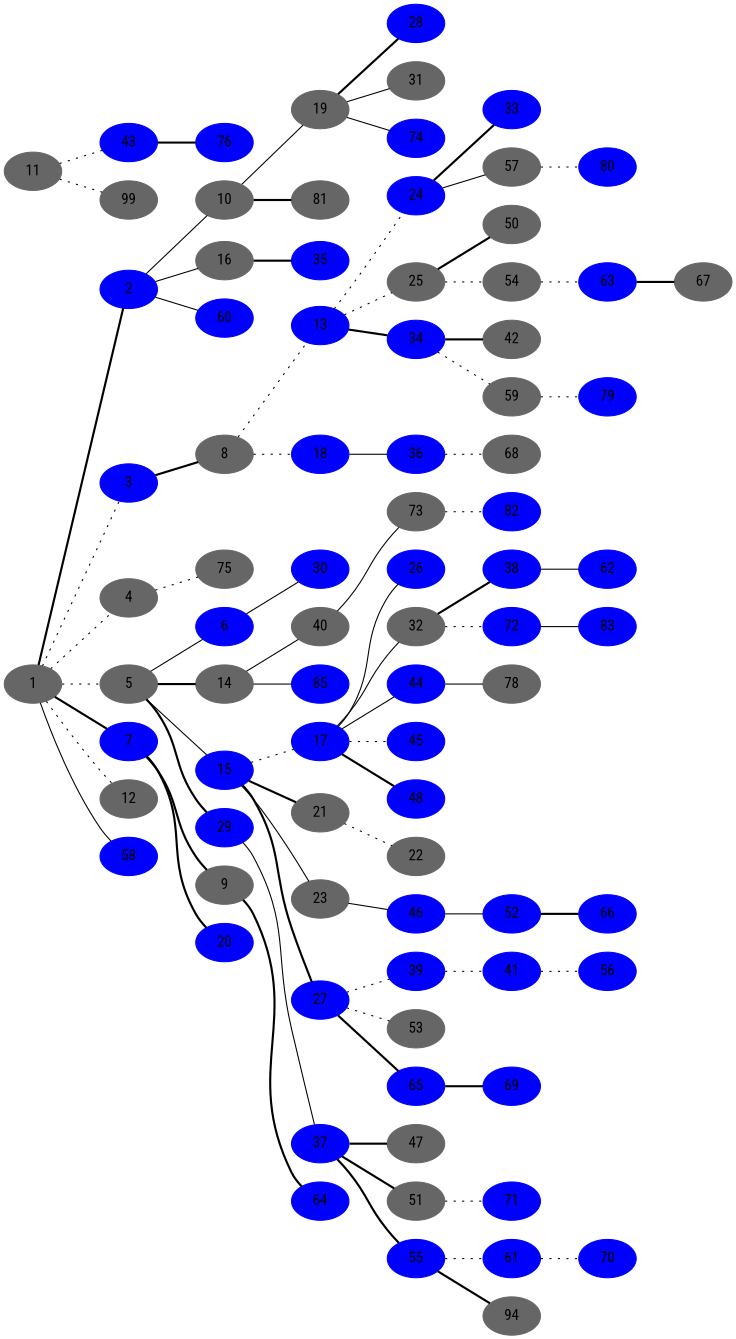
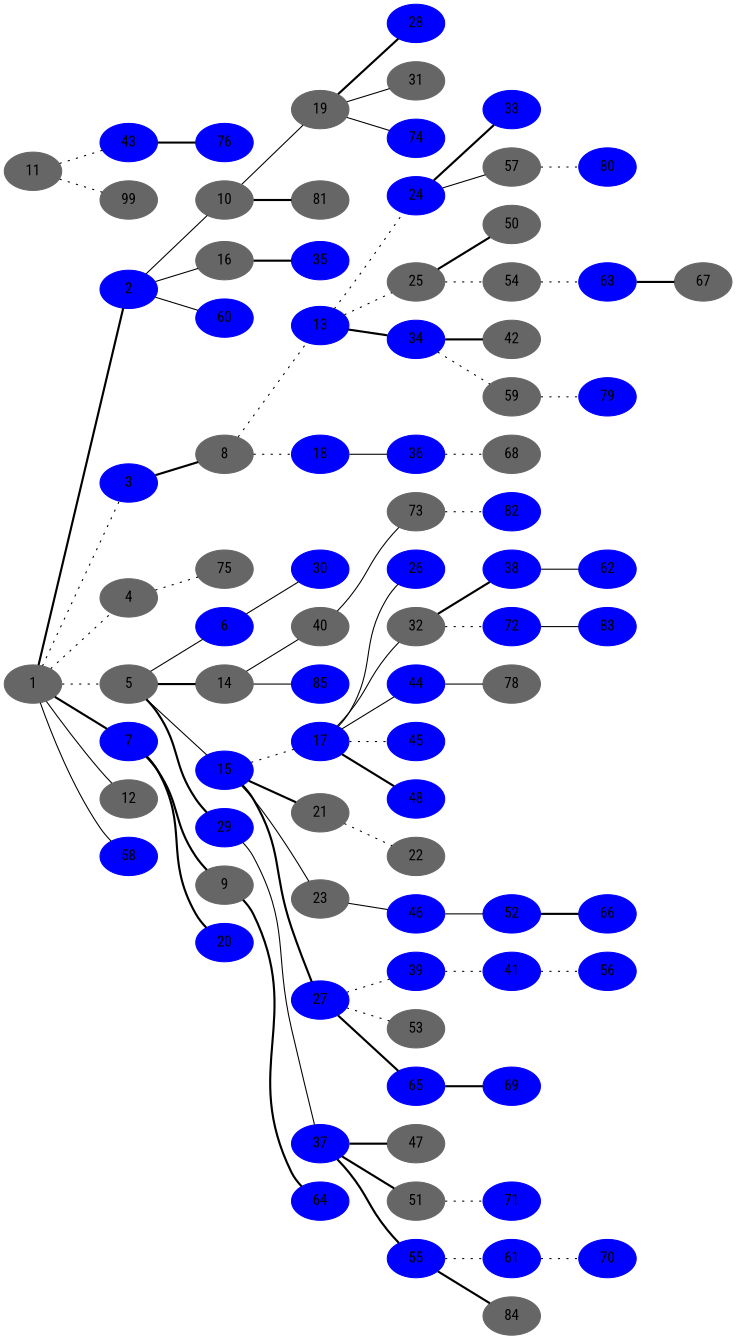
edge "1" -- "12": style dotted -> solid
node "94": label "94" -> "84"
